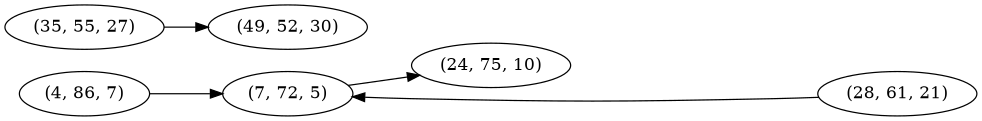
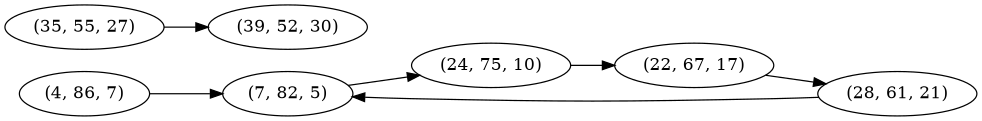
node "(49, 52, 30)": label "(49, 52, 30)" -> "(39, 52, 30)"
node "(22, 67, 17)": added
node "(7, 72, 5)": label "(7, 72, 5)" -> "(7, 82, 5)"
